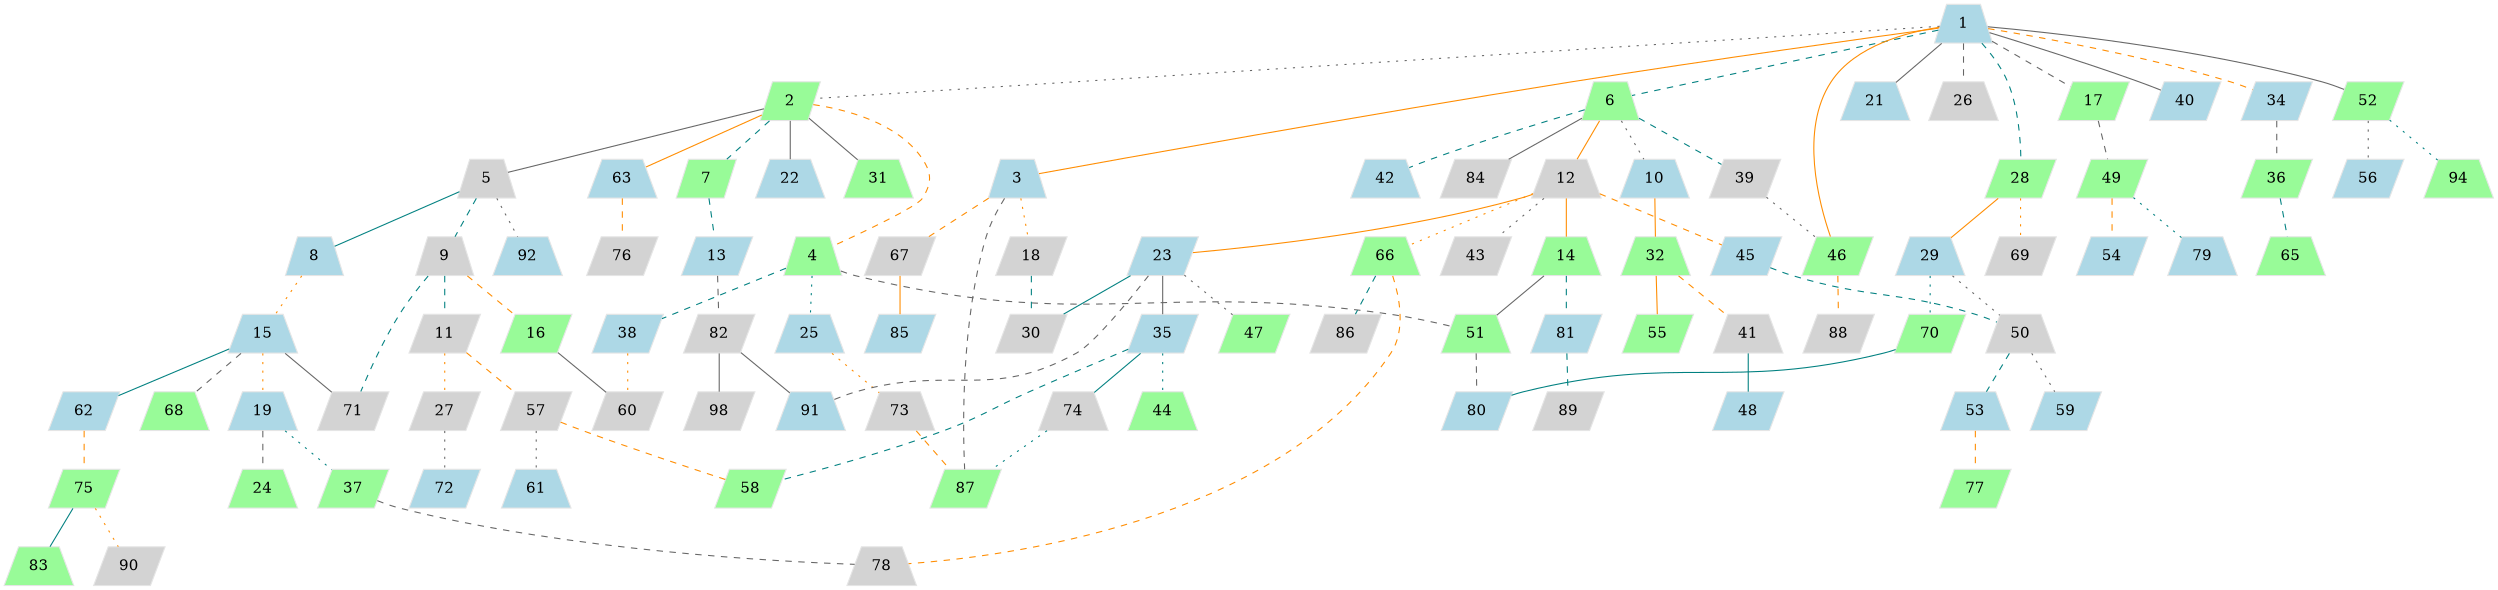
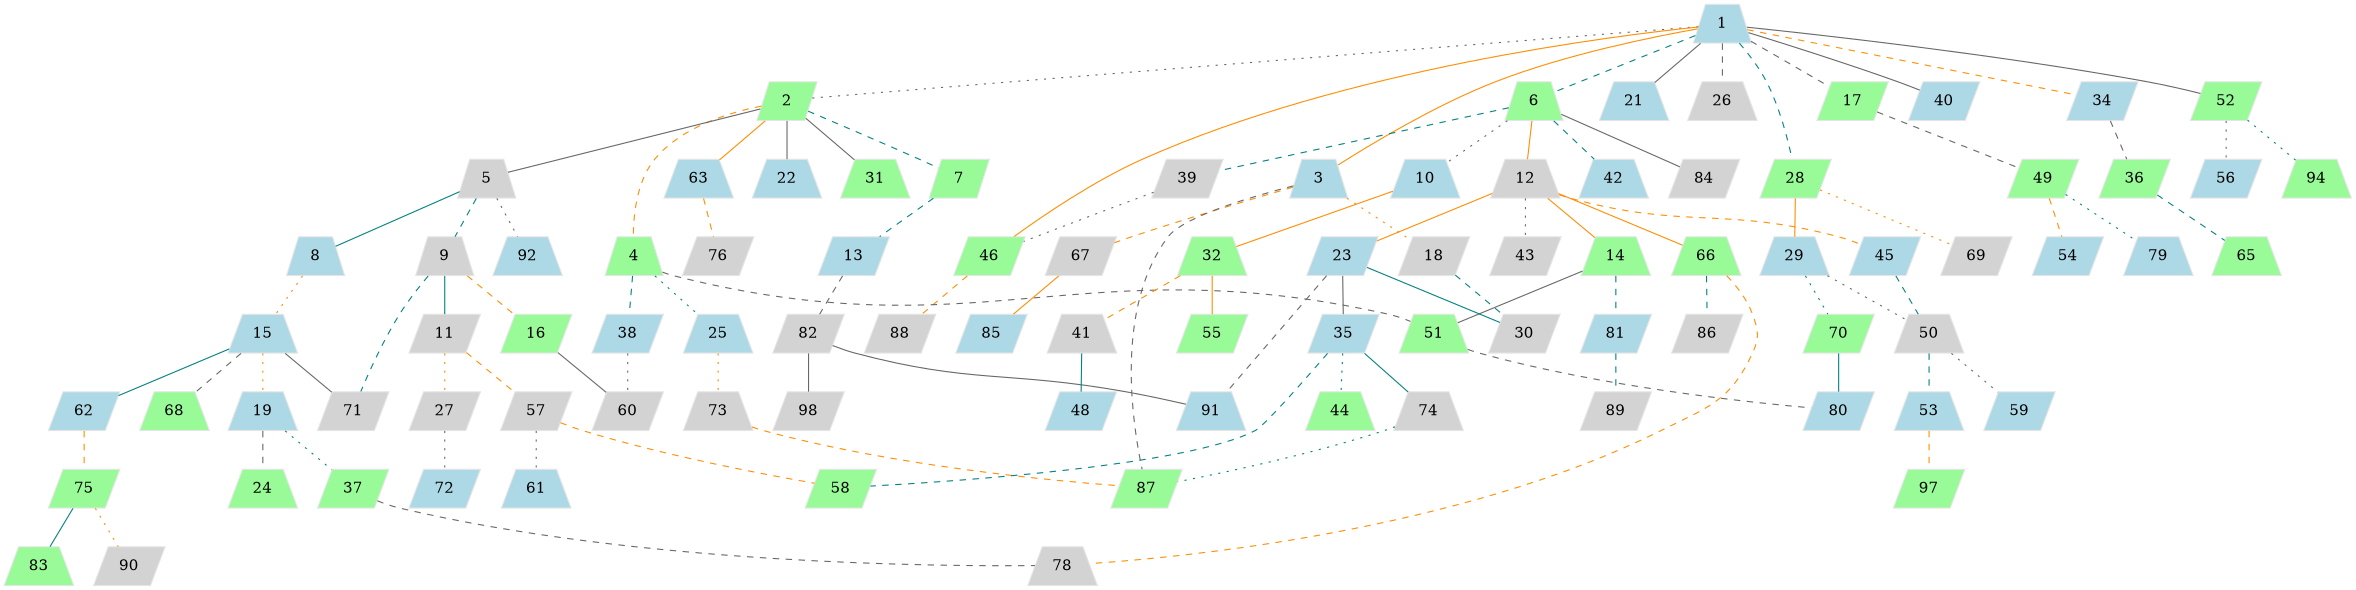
edge "12" -- "66": style dotted -> solid
edge "9" -- "11": style dashed -> solid
node "47": removed
edge "38" -- "60": color darkorange -> gray40
node "77": label "77" -> "97"
